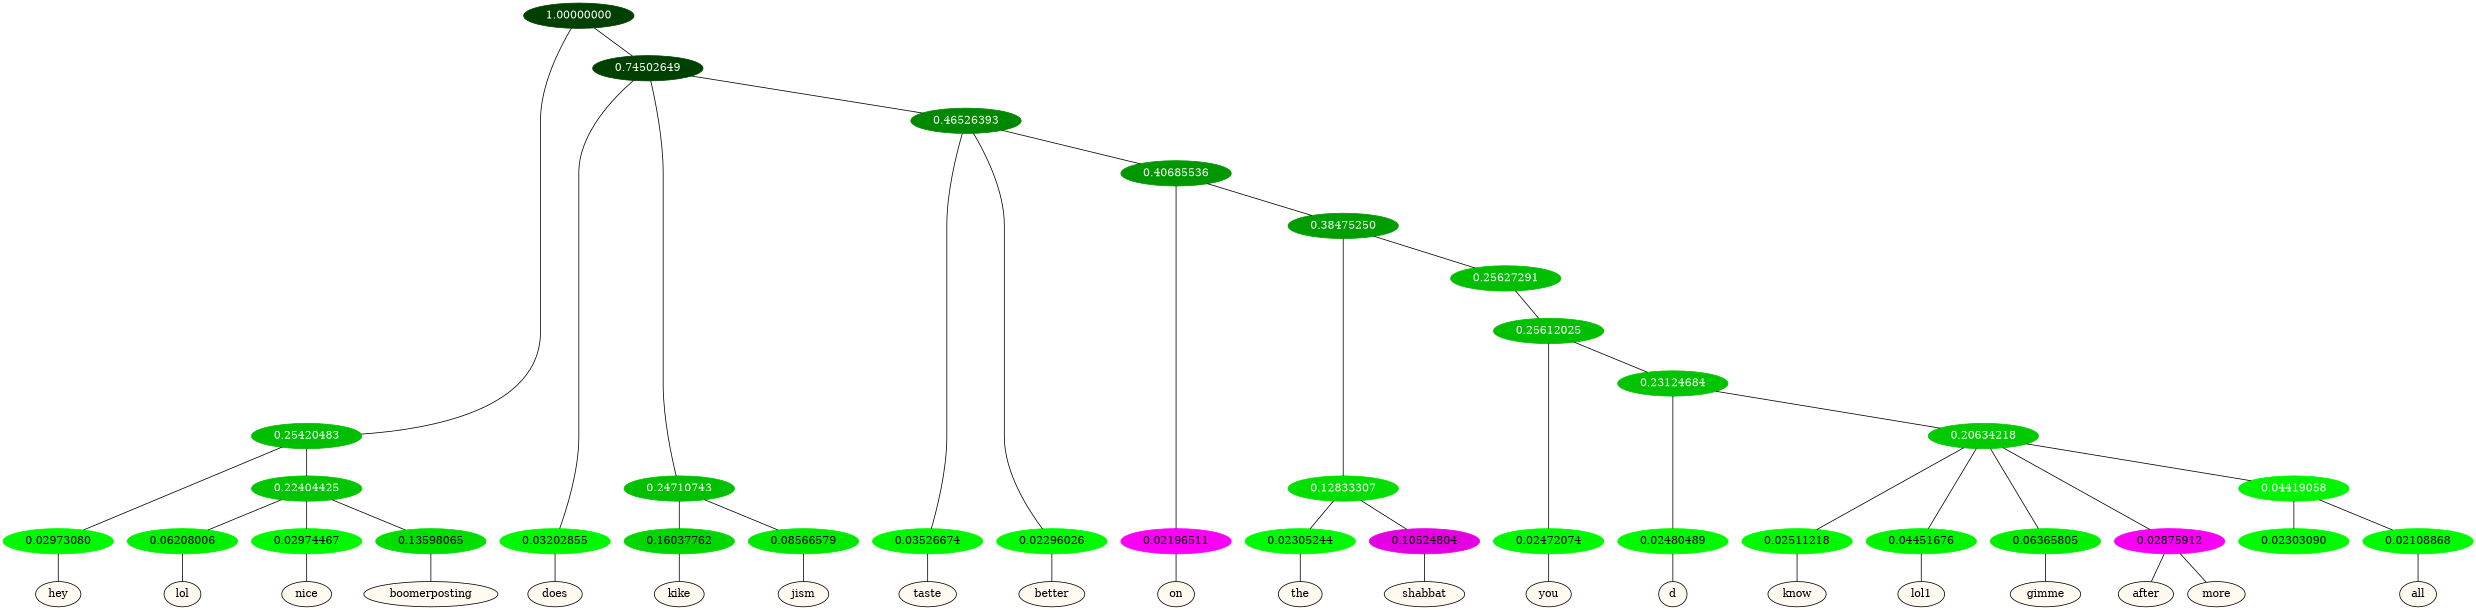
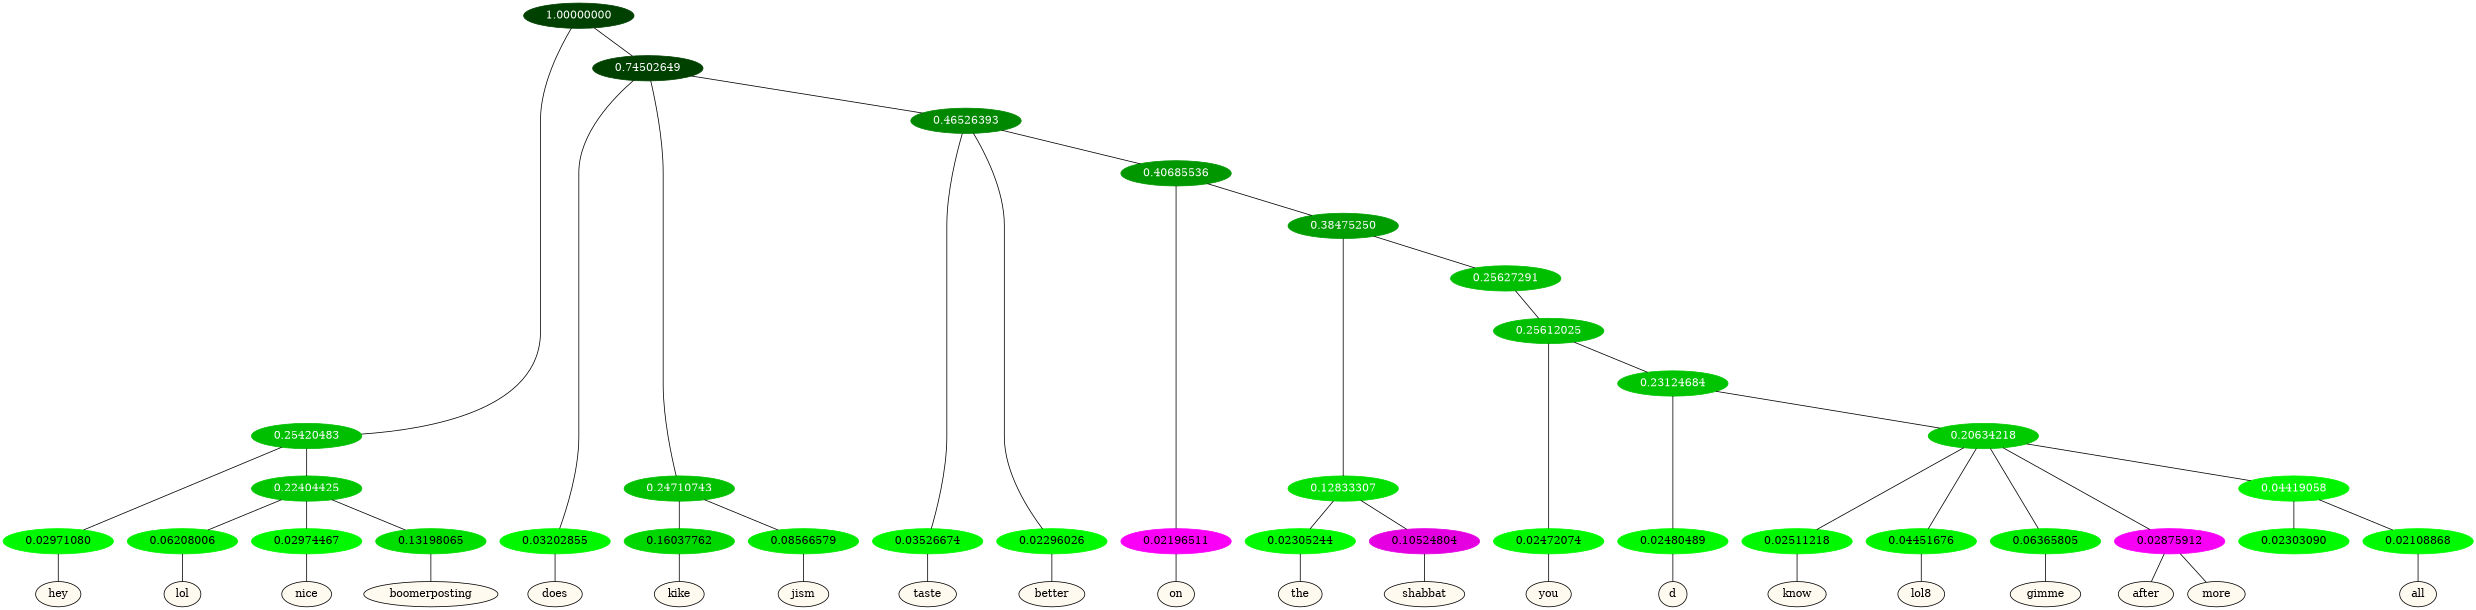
node "0.02973080": label "0.02973080" -> "0.02971080"
node "0.13598065": label "0.13598065" -> "0.13198065"
node "lol1": label "lol1" -> "lol8"
